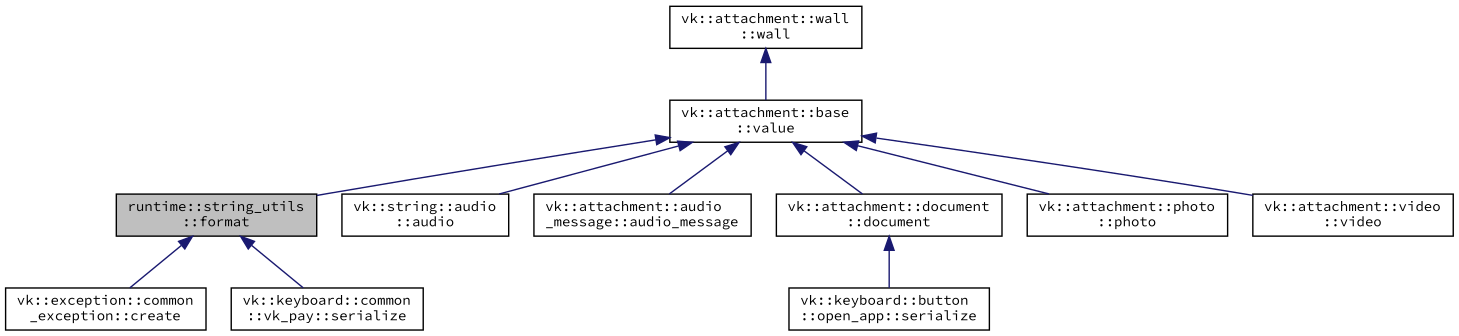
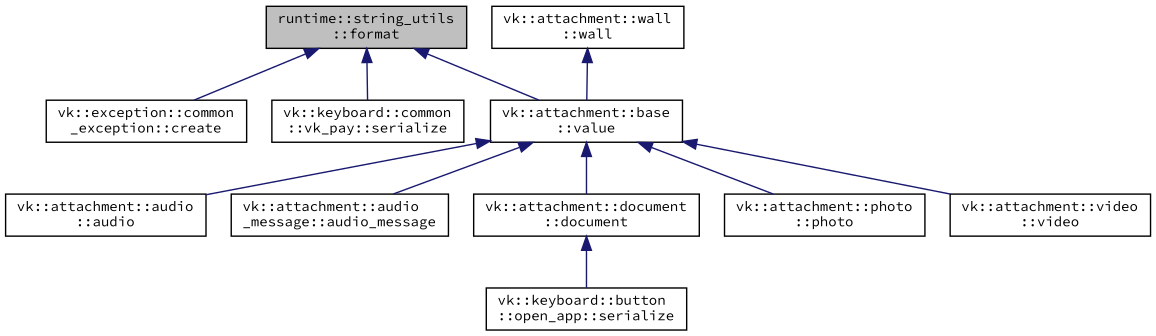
edge "runtime::string_utils ::format" -> "vk::attachment::base ::value": reversed
node "vk::string::audio ::audio": label "vk::string::audio ::audio" -> "vk::attachment::audio ::audio"
